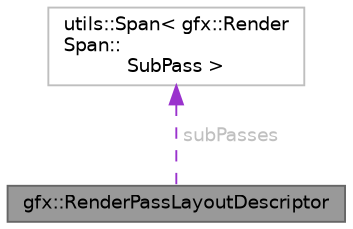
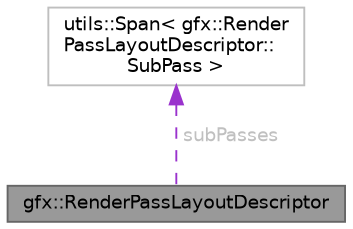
node "utils::Span< gfx::Render Span:: SubPass >": label "utils::Span< gfx::Render Span:: SubPass >" -> "utils::Span< gfx::Render PassLayoutDescriptor:: SubPass >"
